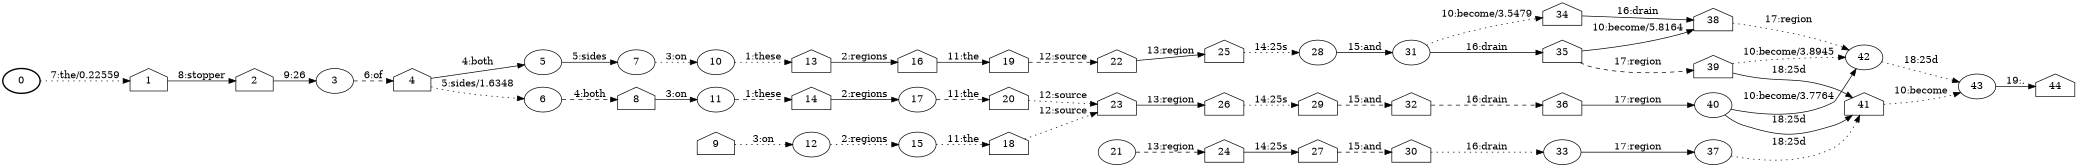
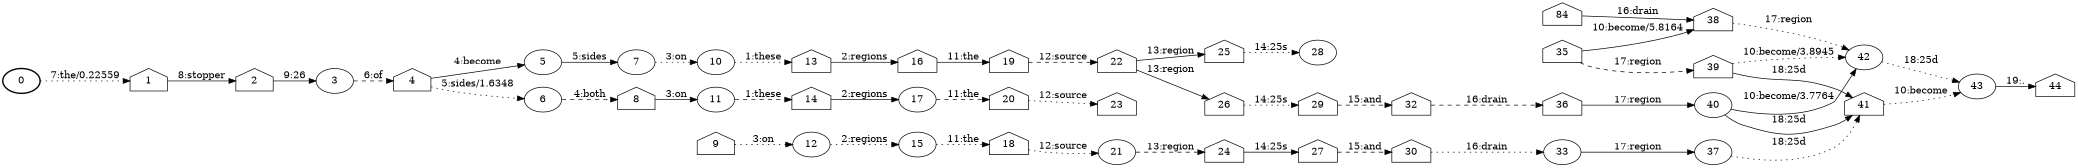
node "34": label "34" -> "84"
node "31": removed
edge "4" -> "5": label "4:both" -> "4:become"
edge "23" -> "26": now "22" -> "26"
edge "18" -> "23": now "18" -> "21"
